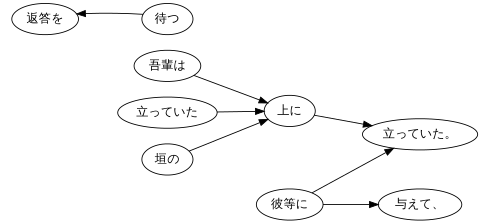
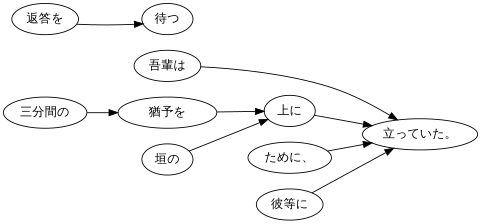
edge "待つ" -> "返答を": reversed
edge "吾輩は" -> "上に": now "吾輩は" -> "立っていた。"
node "三分間の": added
node "立っていた": label "立っていた" -> "猶予を"
node "ために、": added
node "与えて、": removed
